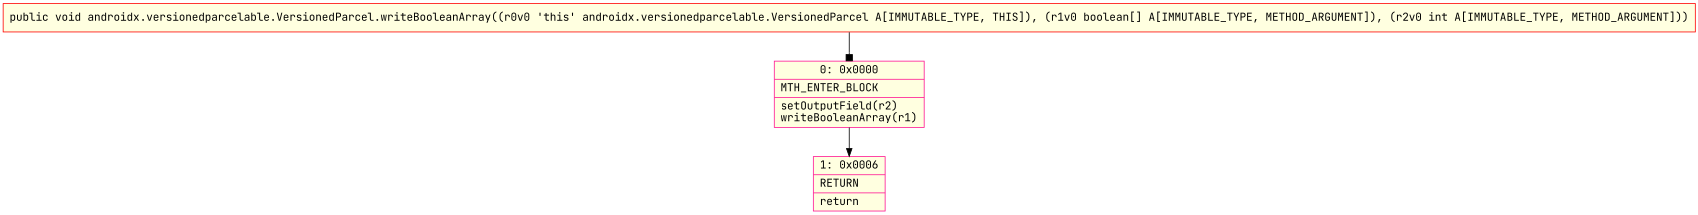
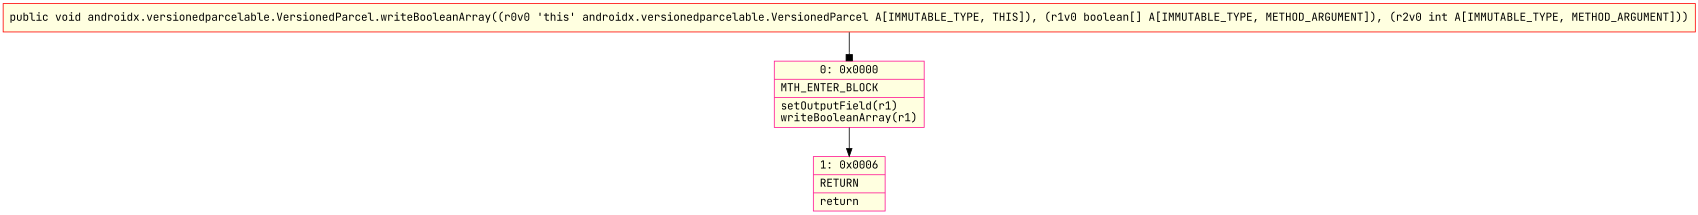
node "0: 0x0000": text "setOutputField(r2)" -> "setOutputField(r1)"
